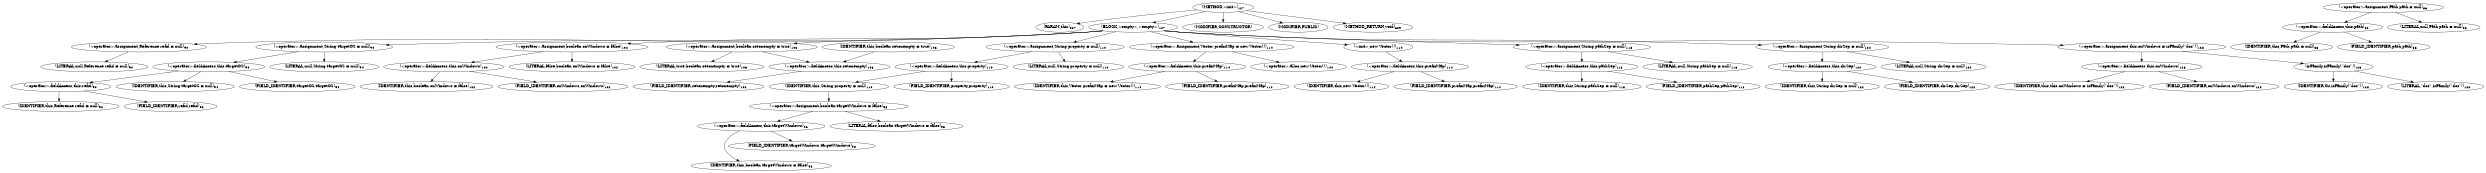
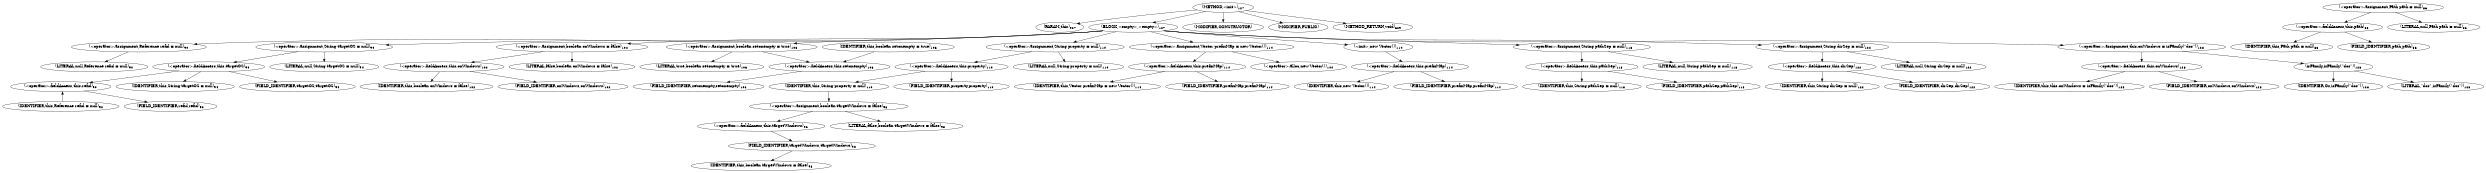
edge "(<operator>.fieldAccess,this.refid)" -> "(IDENTIFIER,this,Reference refid = null)": reversed
edge "(<operator>.fieldAccess,this.targetWindows)" -> "(IDENTIFIER,this,boolean targetWindows = false)": now "(FIELD_IDENTIFIER,targetWindows,targetWindows)" -> "(IDENTIFIER,this,boolean targetWindows = false)"
